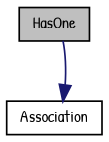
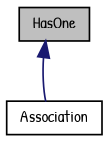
edge "HasOne" -> "Association": reversed
